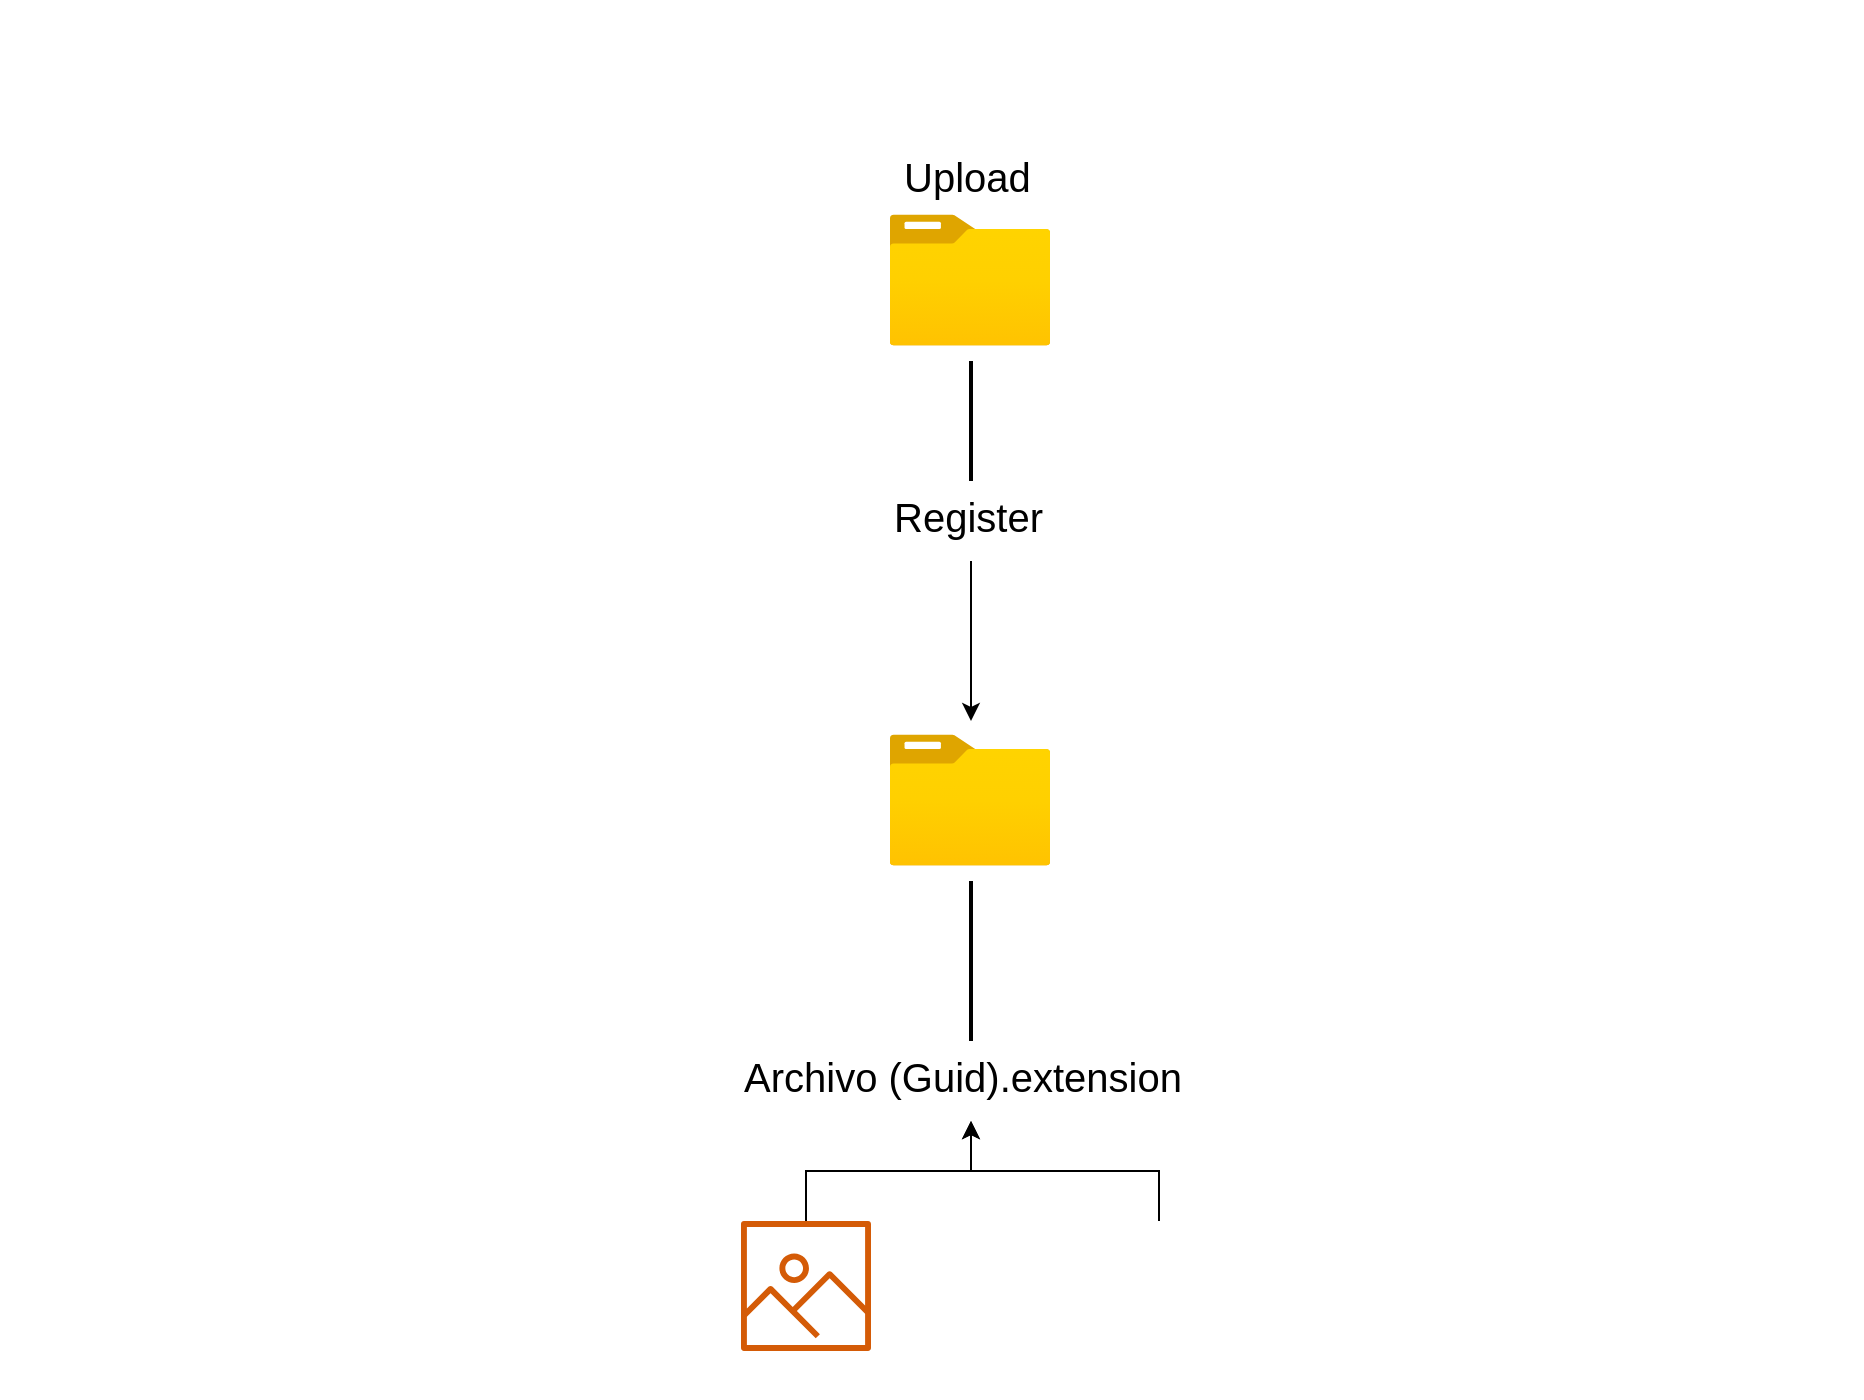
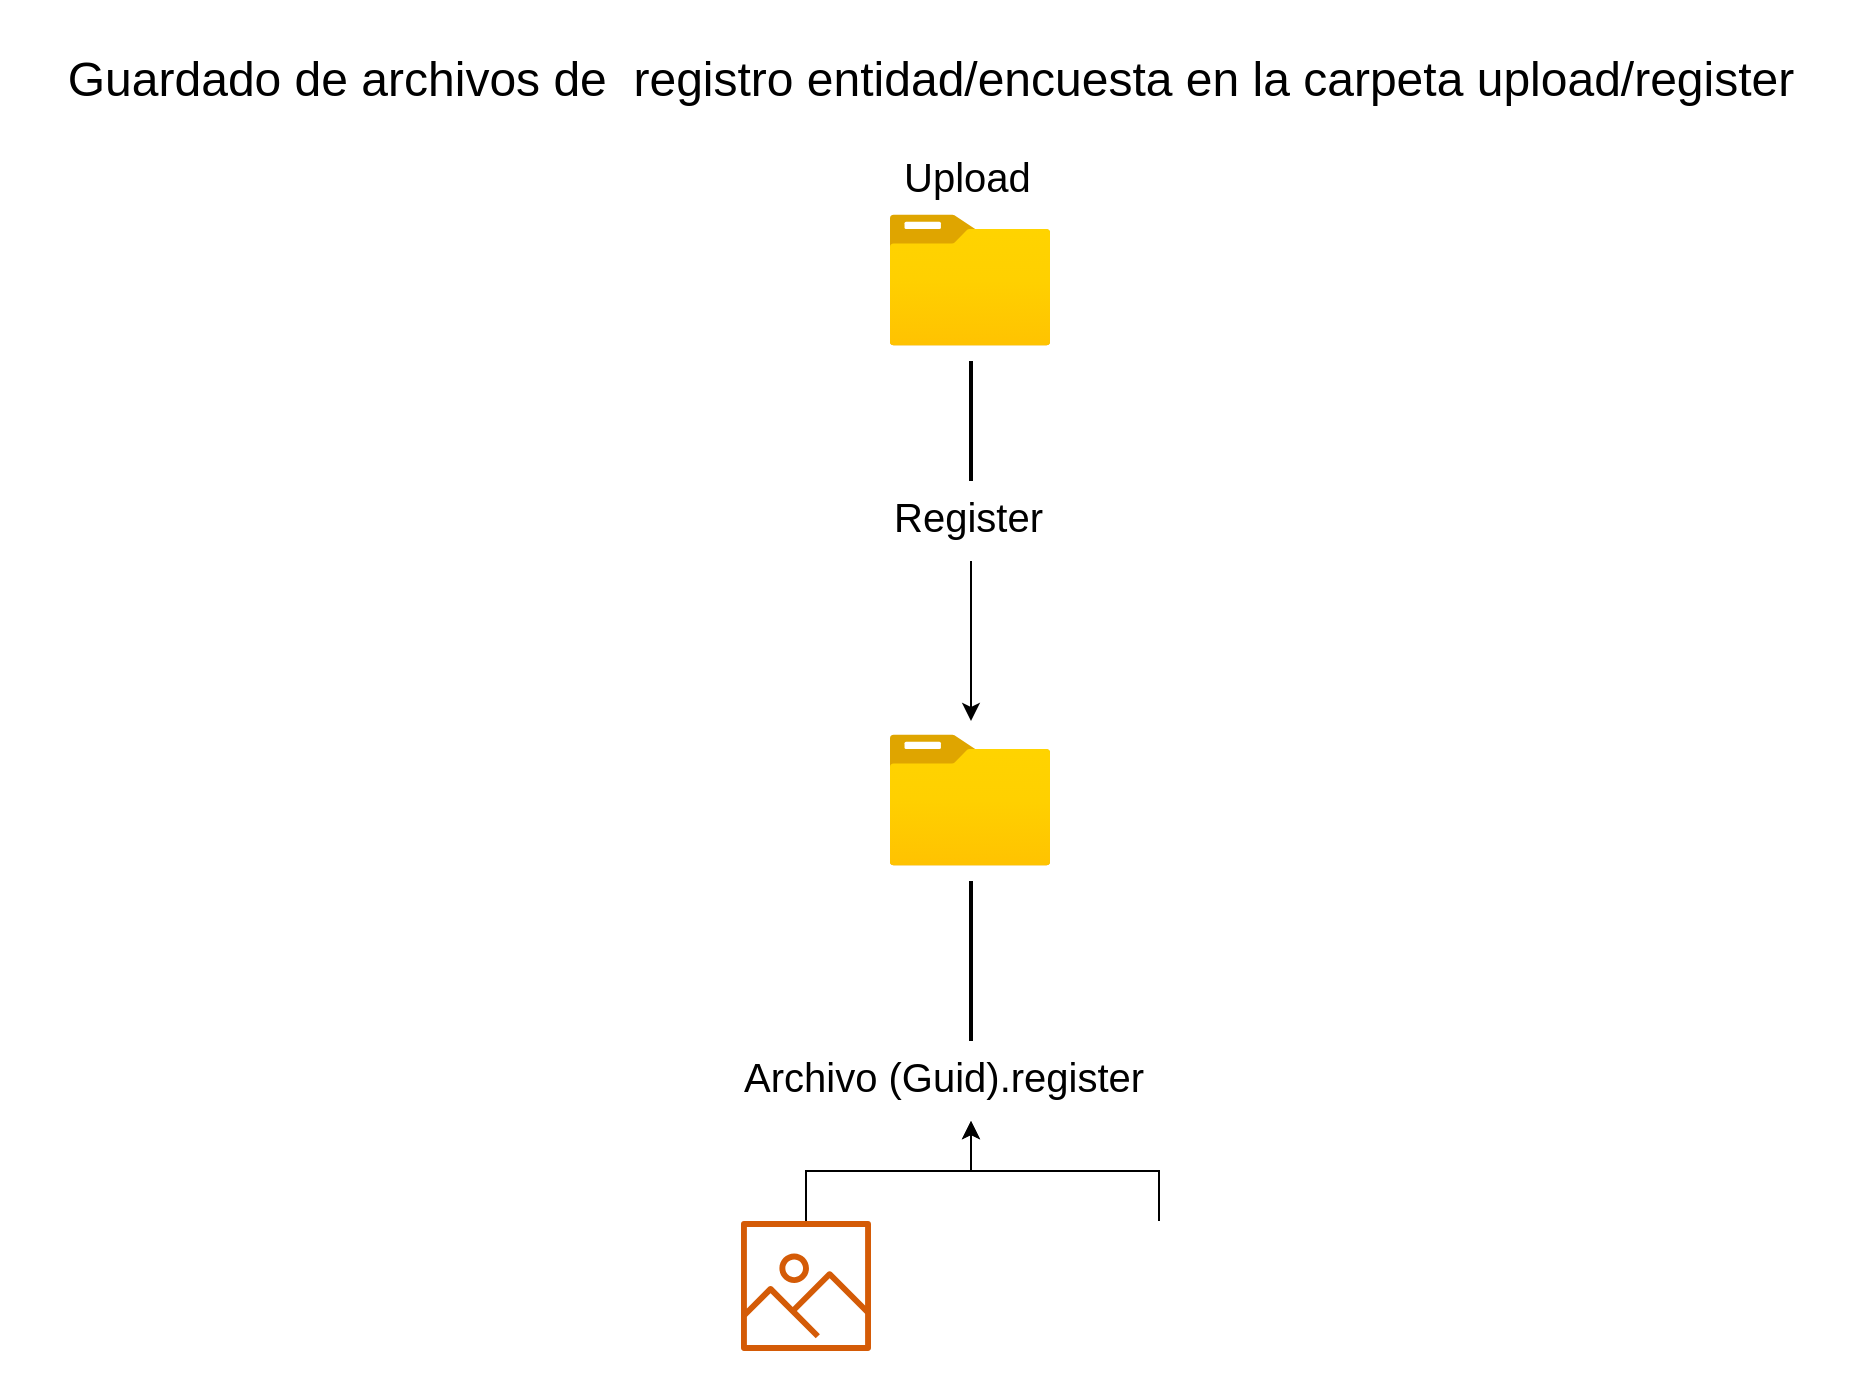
node "Guardado de archivos de registro entidad/encuesta en la carpeta upload/register": added
node "Archivo (Guid).extension": label "Archivo (Guid).extension" -> "Archivo (Guid).register"
